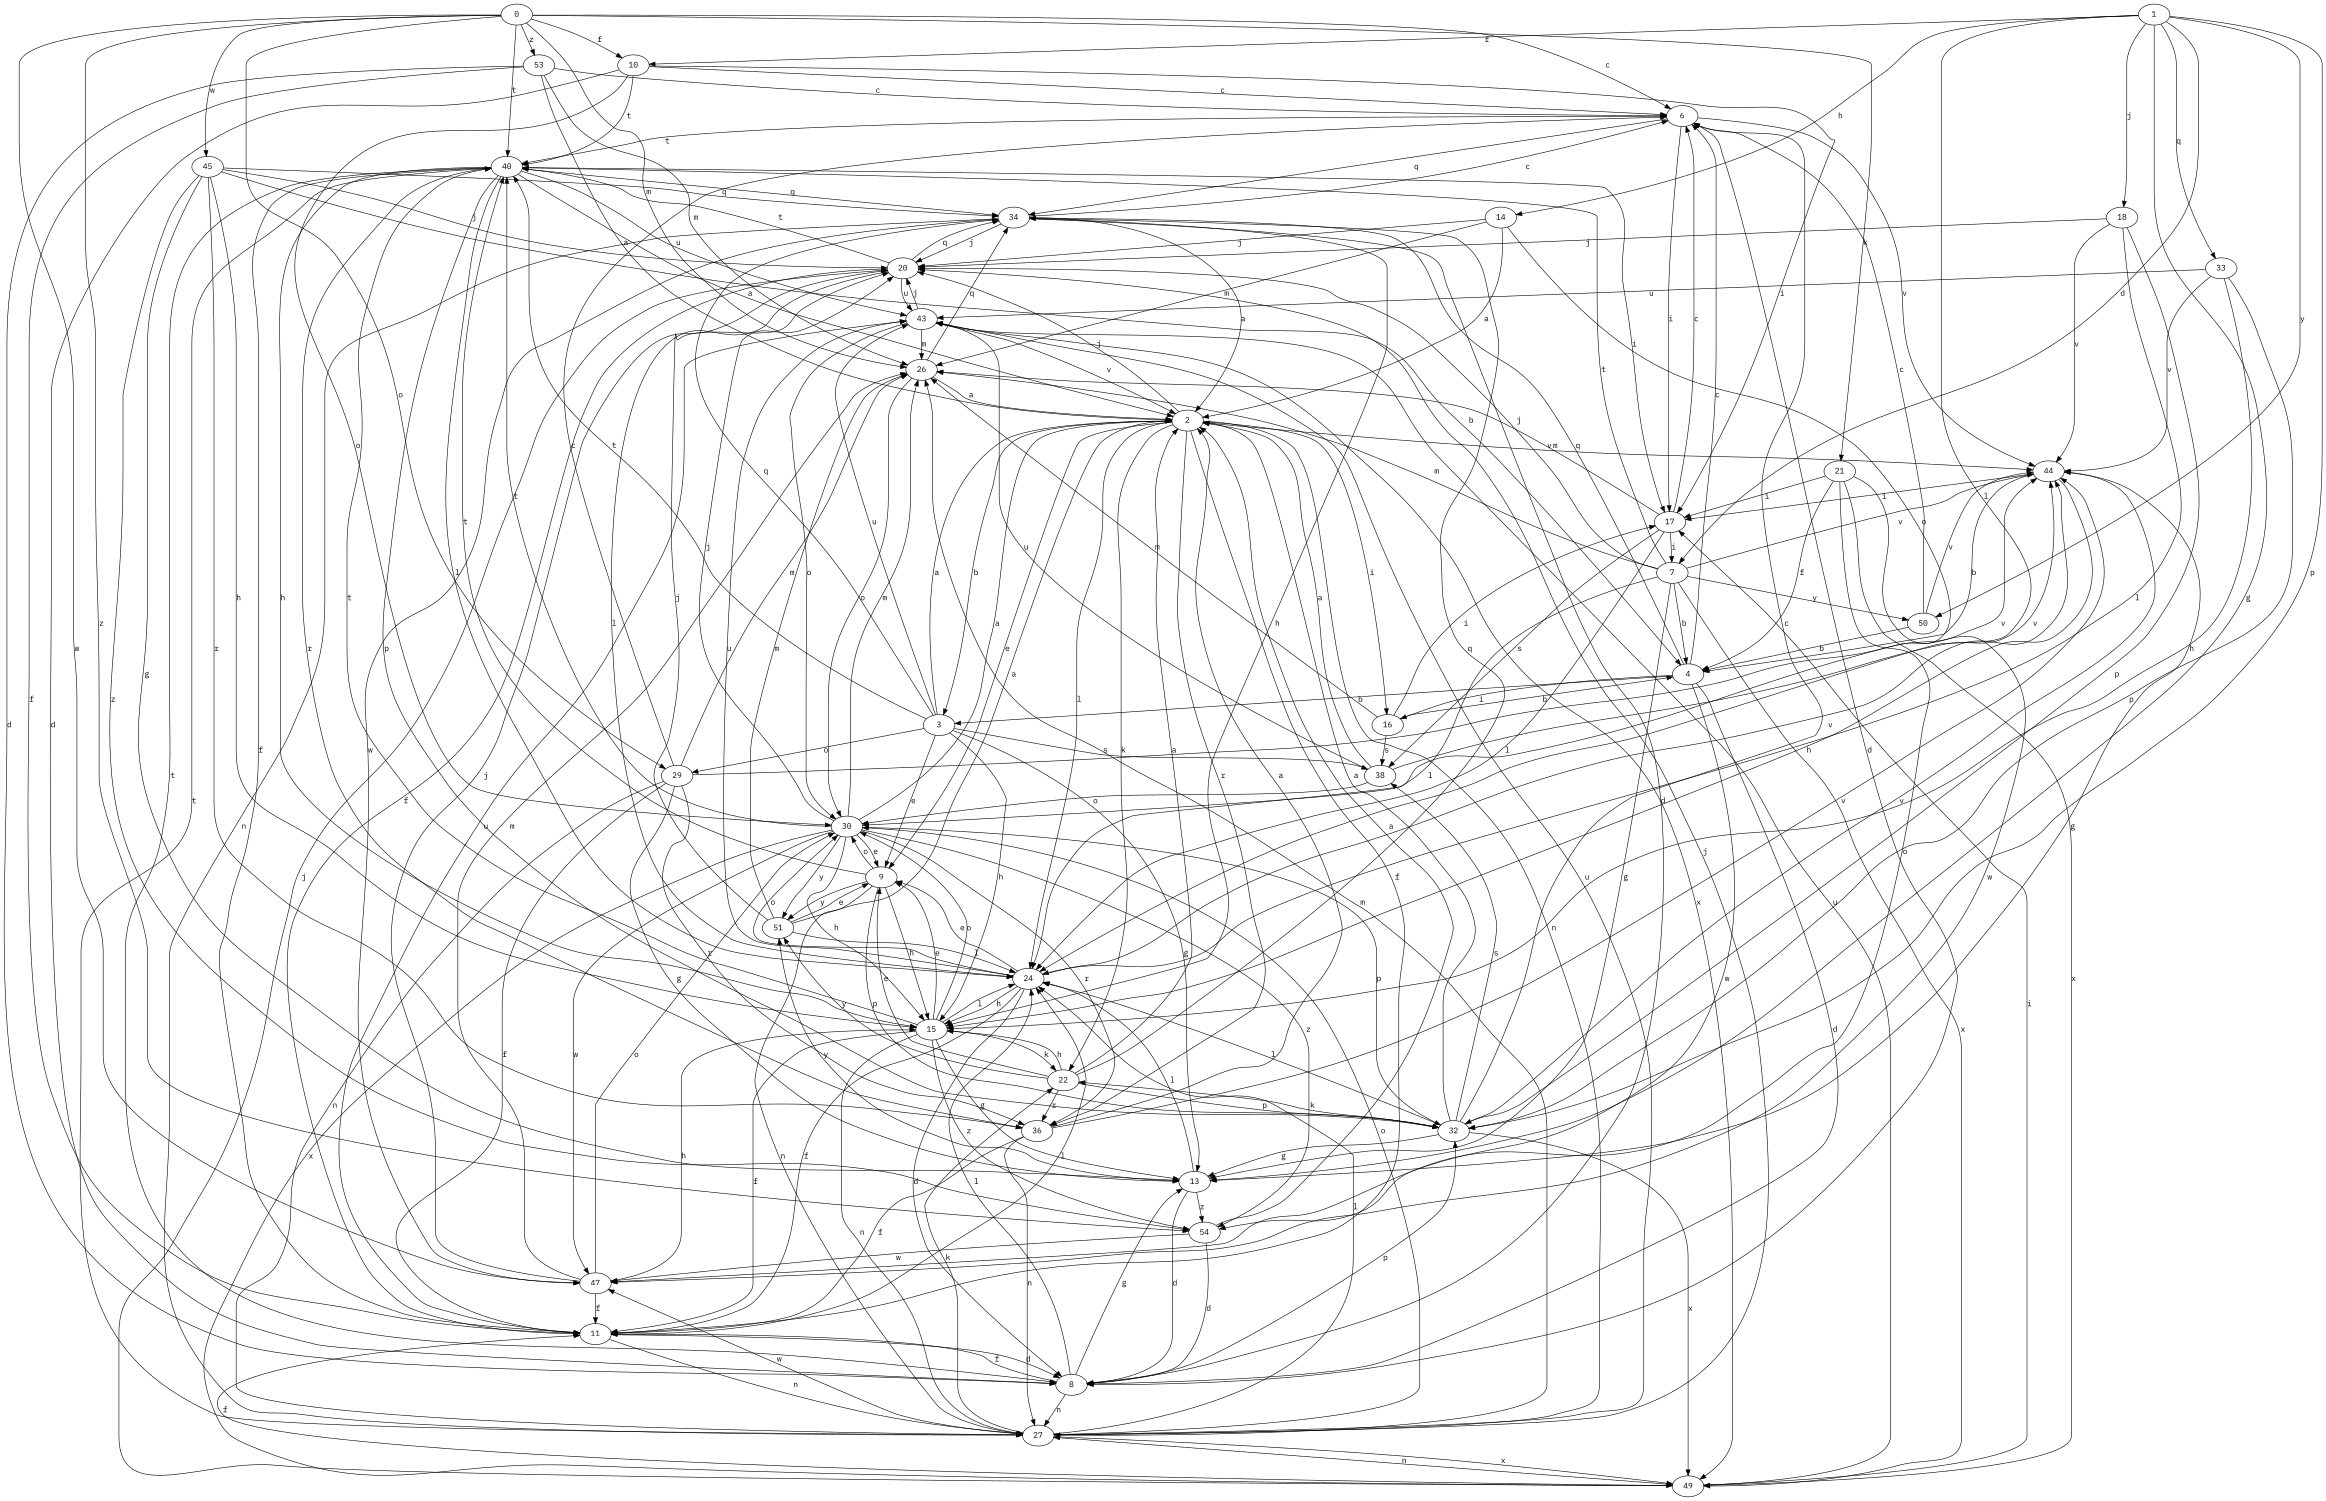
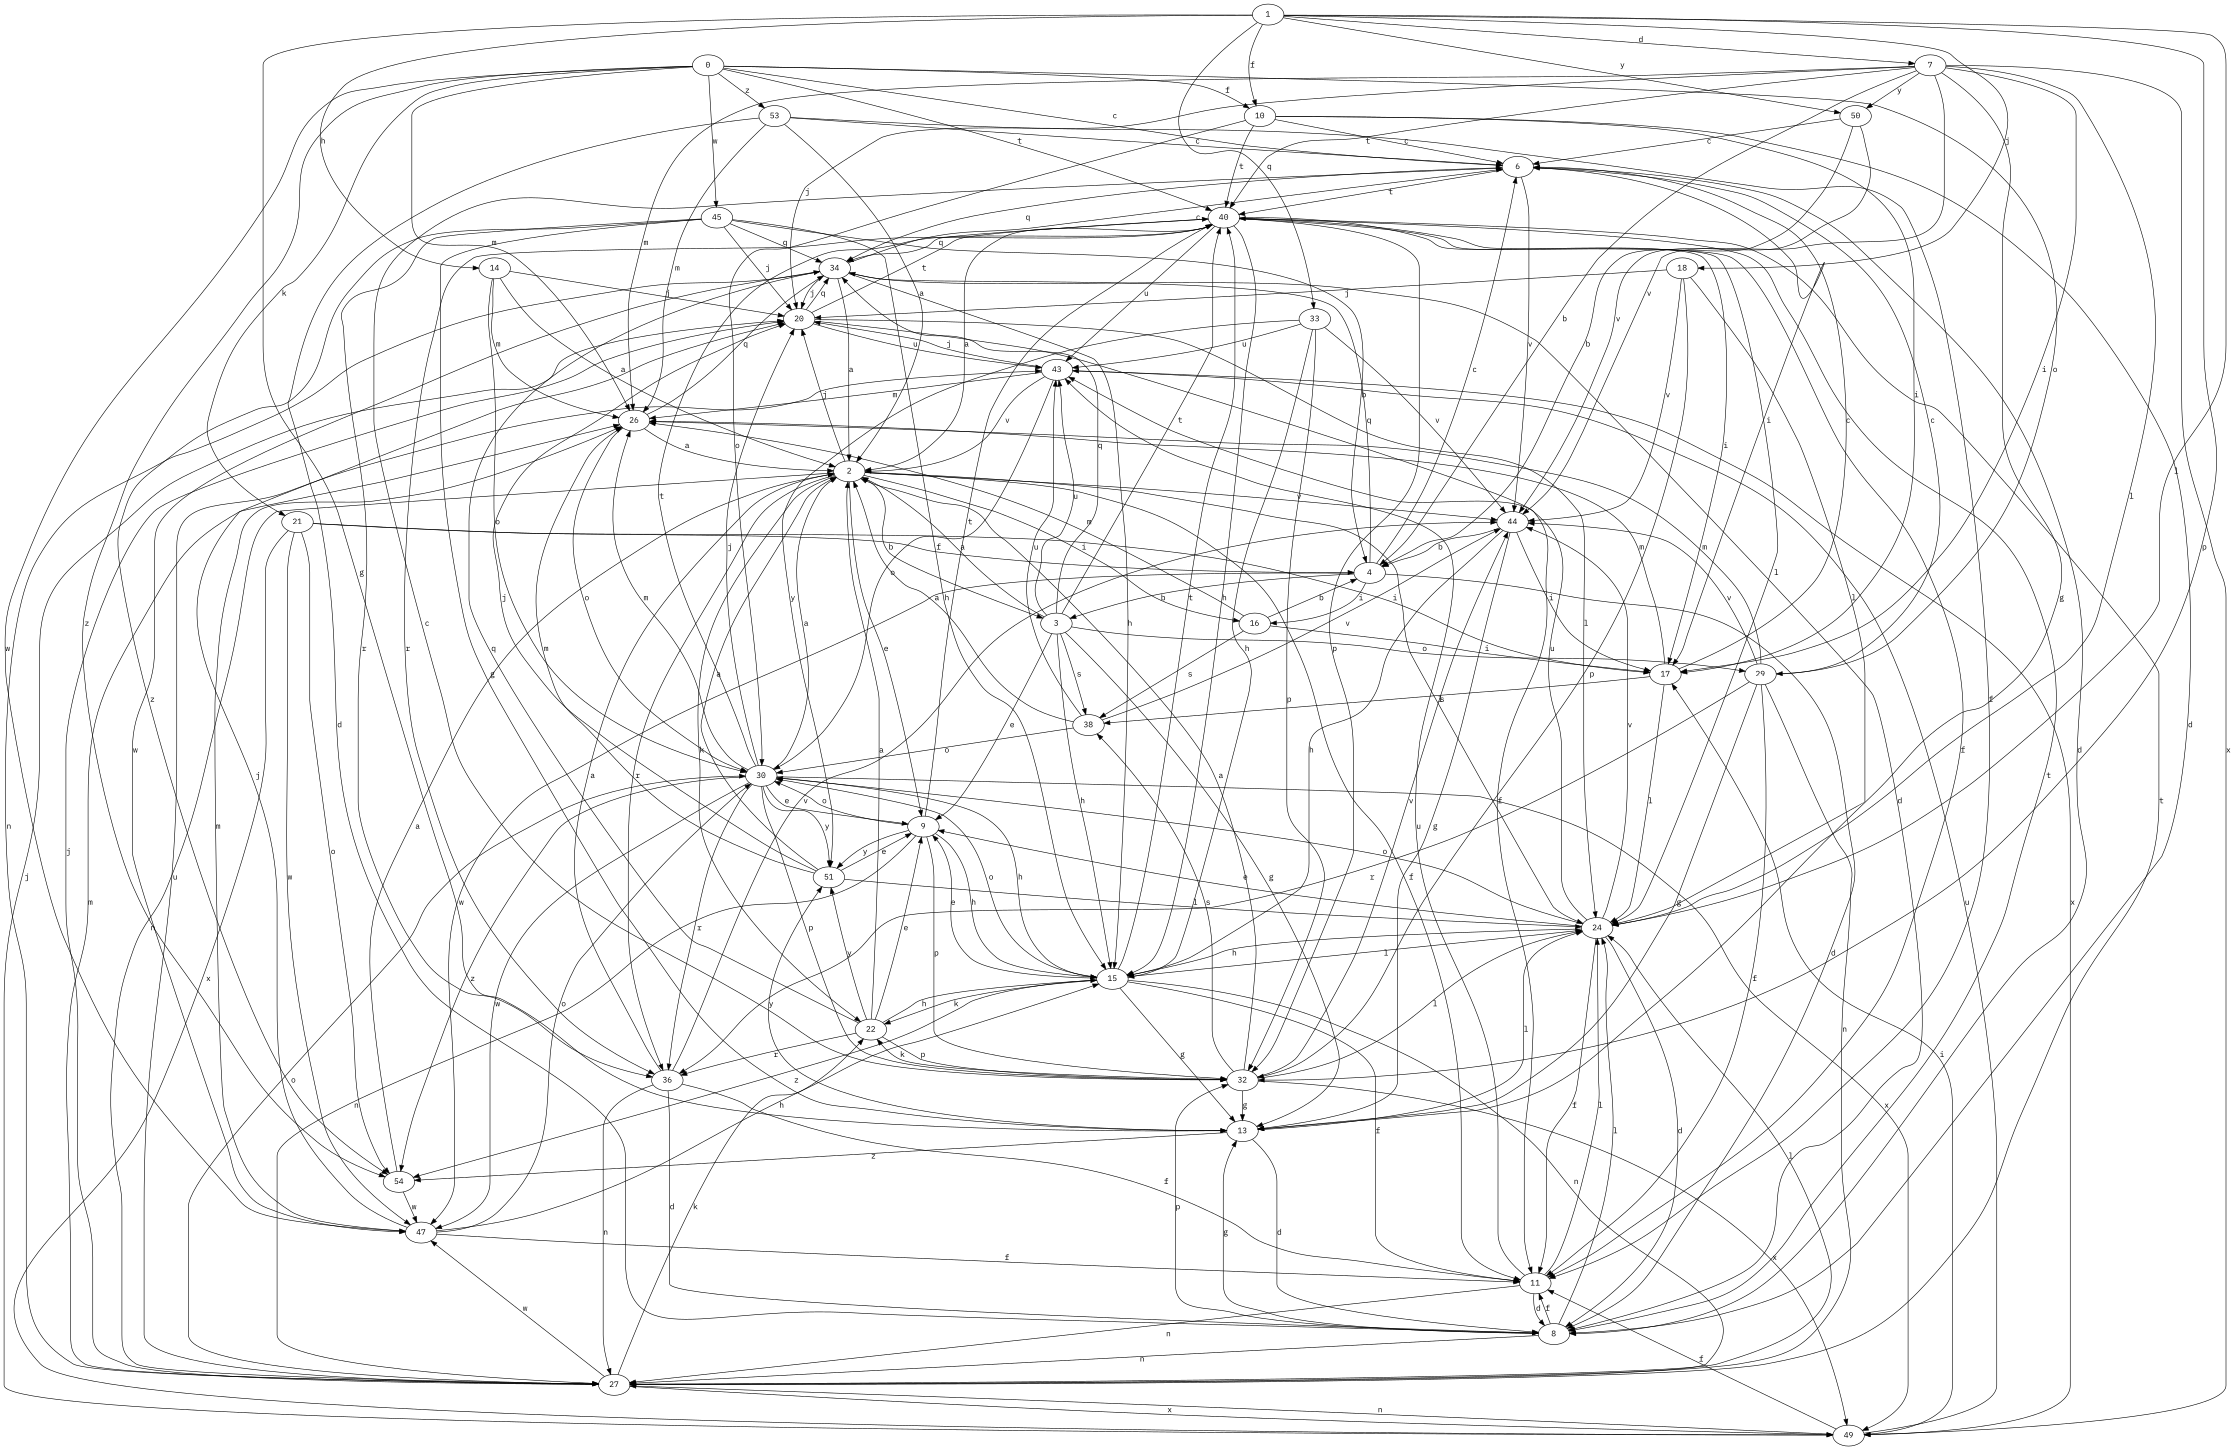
edge "33" -> "51": added, label "y"
edge "17" -> "7": reversed
edge "54" -> "8": now "36" -> "8"
